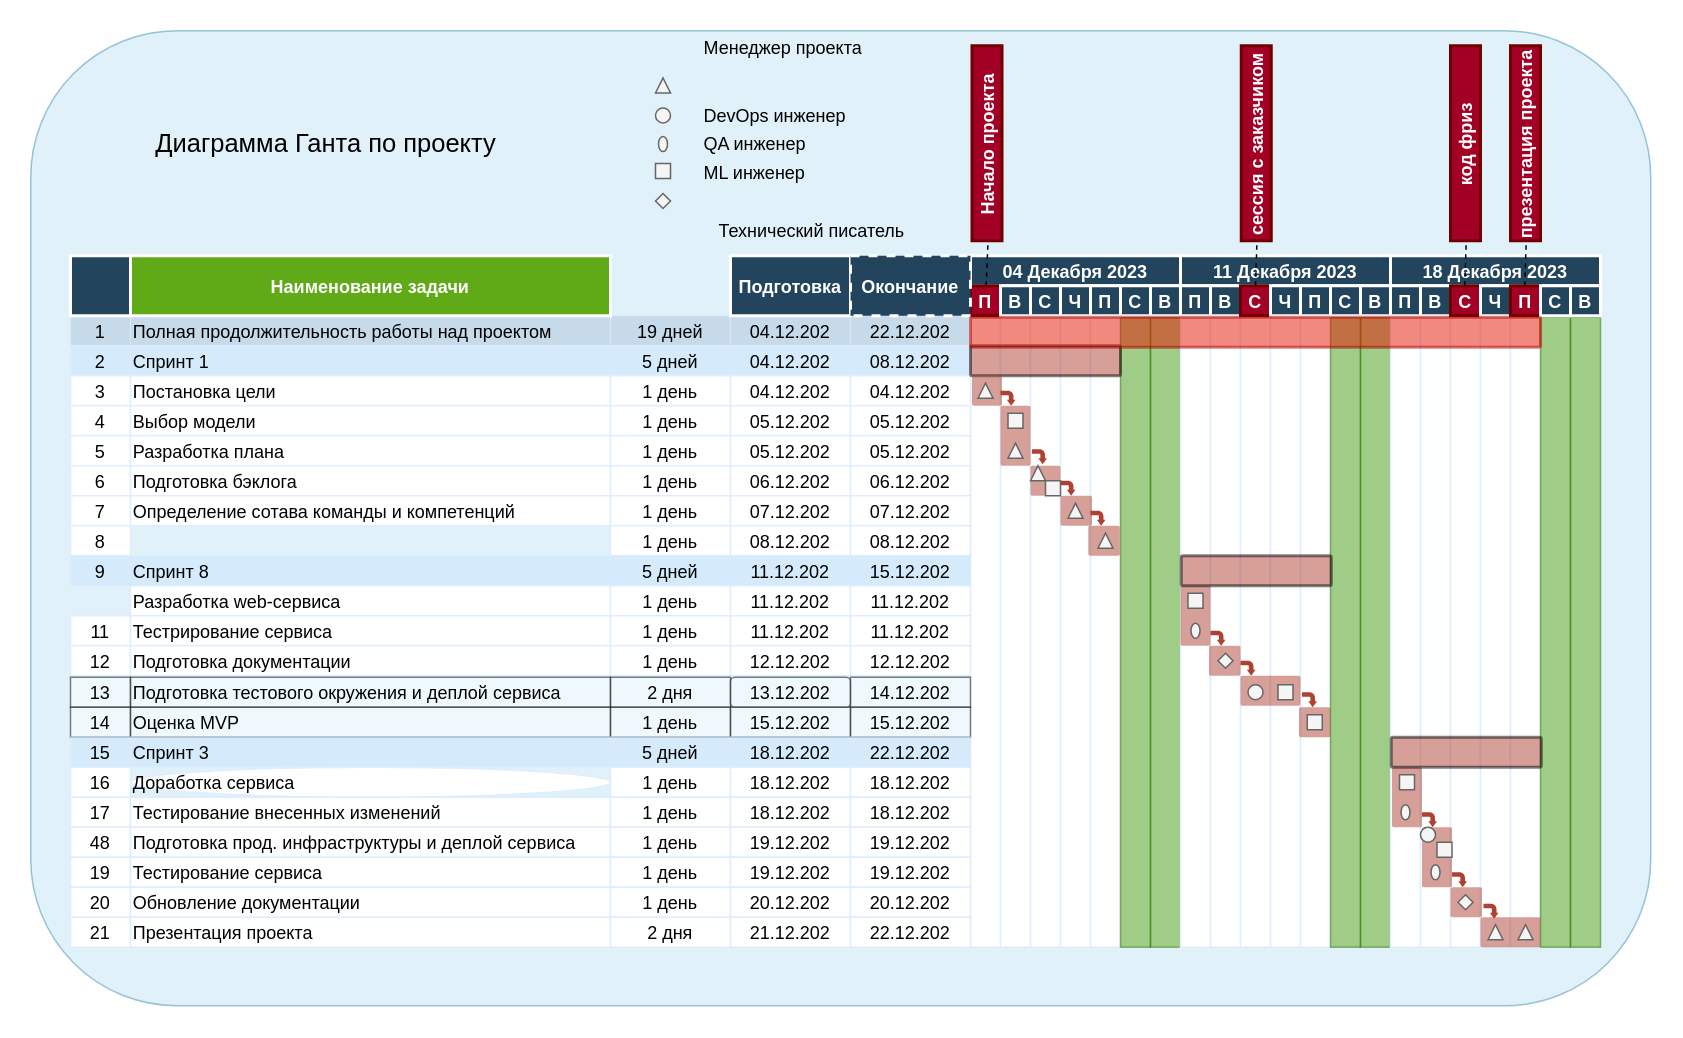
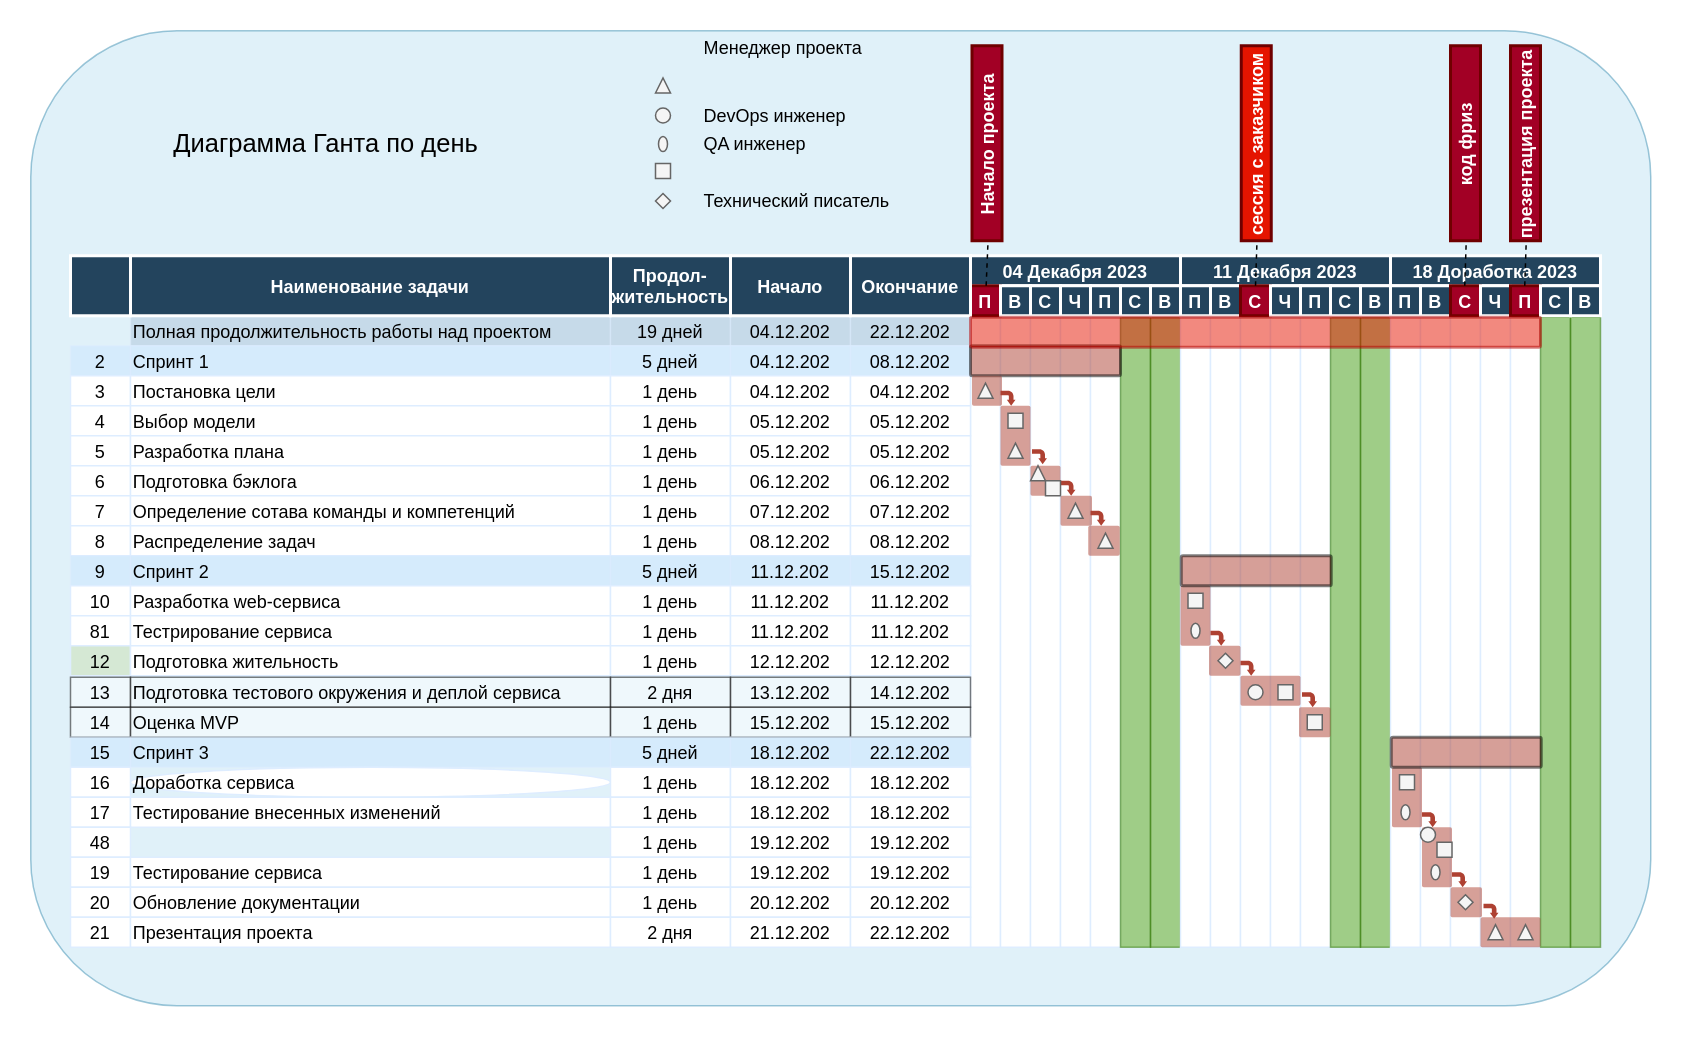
node "сессия с заказчиком": fillcolor #a20025 -> #e51400
node "Диаграмма Ганта по проекту": label "Диаграмма Ганта по проекту" -> "Диаграмма Ганта по день"
node "ML инженер": removed
node "Технический писатель": moved (828, 231) -> (813, 201)
node "18 Декабря 2023": label "18 Декабря 2023" -> "18 Доработка 2023"
node "Наименование задачи": fillcolor #60a917 -> #23445d
node "Продол- жительность": added
node "Окончание": style dashed -> solid
node "Подготовка": label "Подготовка" -> "Начало"
node "1": removed
node "Распределение задач": added
node "Спринт 8": label "Спринт 8" -> "Спринт 2"
node "10": added
node "11": label "11" -> "81"
node "12": fillcolor #ffffff -> #d5e8d4
node "Подготовка документации": label "Подготовка документации" -> "Подготовка жительность"
node "13.12.202": shape rounded rectangle -> rectangle
node "Подготовка прод. инфраструктуры и деплой сервиса": removed
